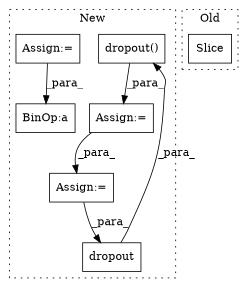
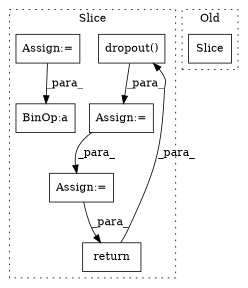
cluster "New": label "New" -> "Slice"
node "dropout": label "dropout" -> "return"
